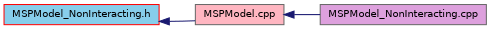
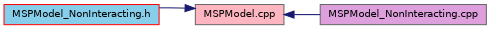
edge "MSPModel.cpp" -> "MSPModel_NonInteracting.h": reversed
